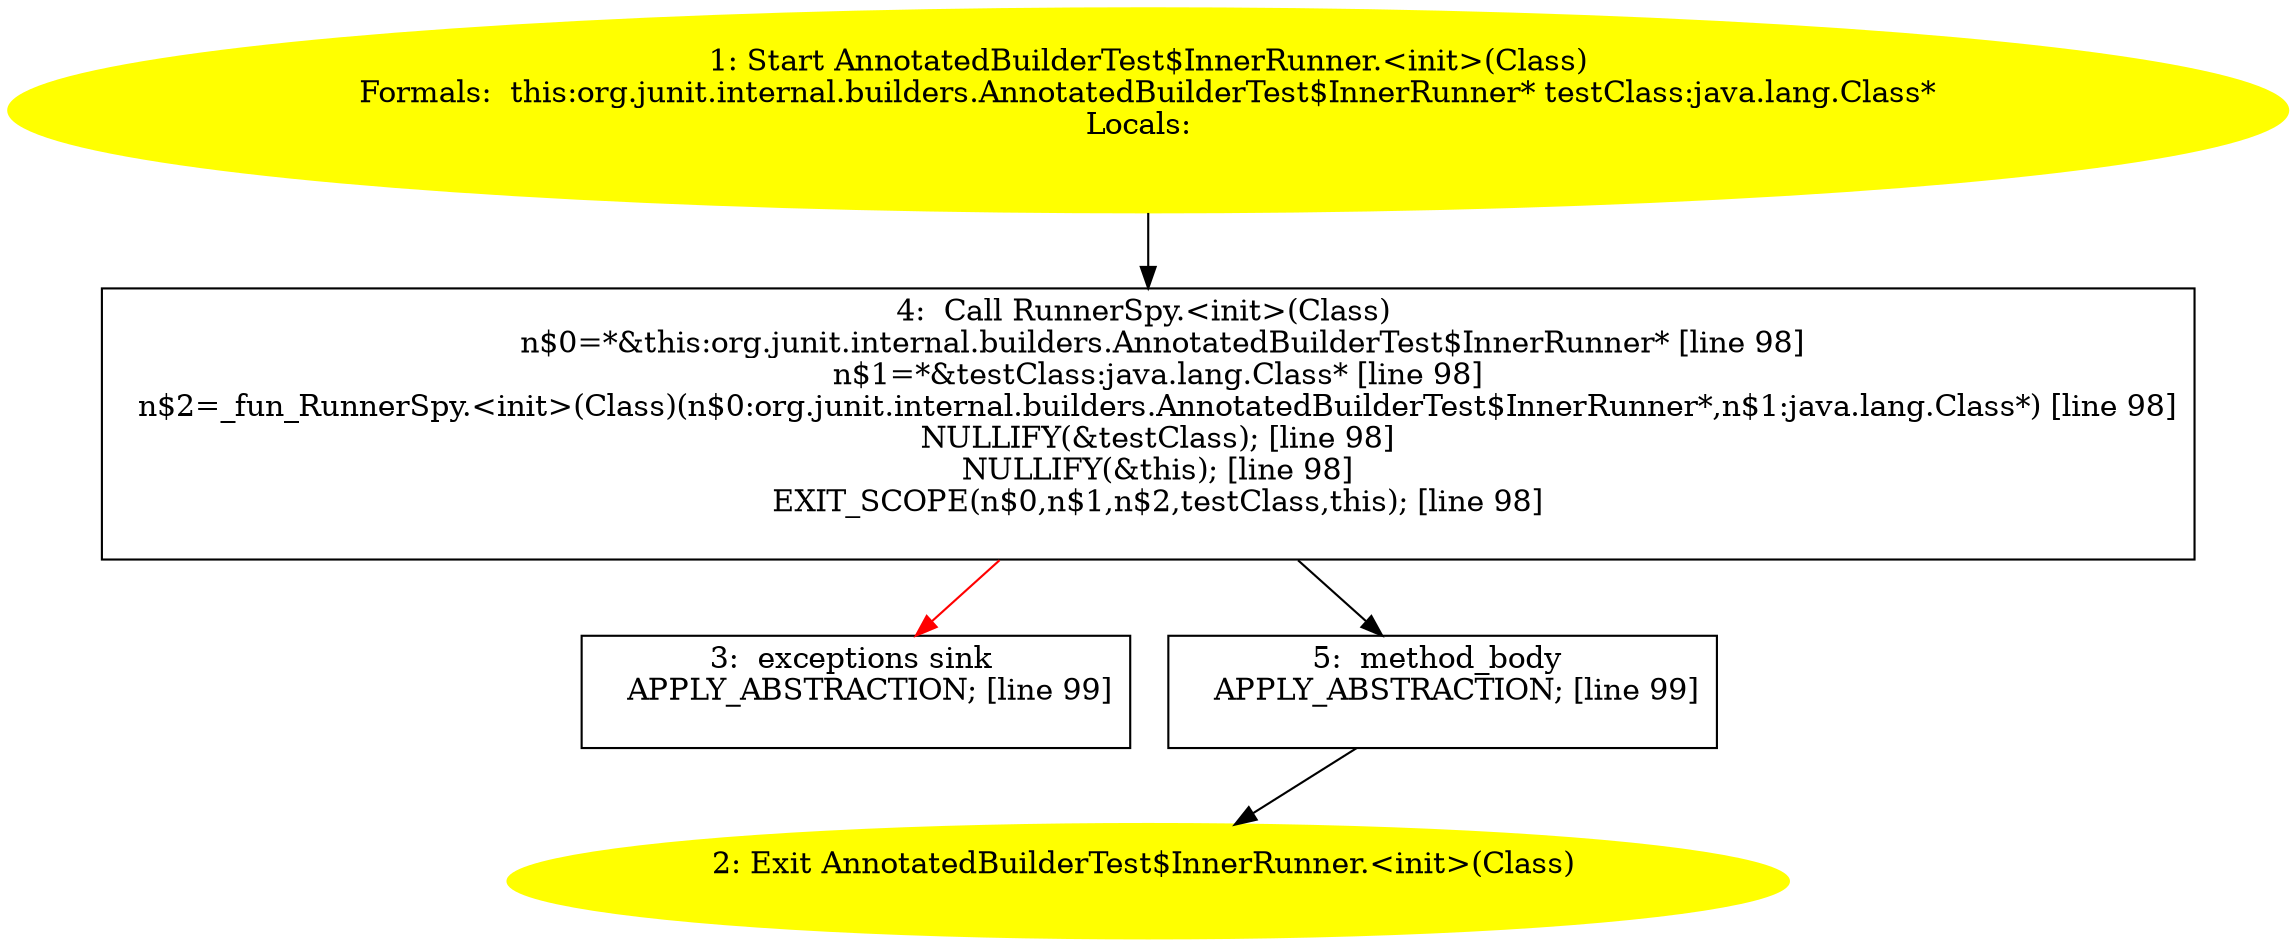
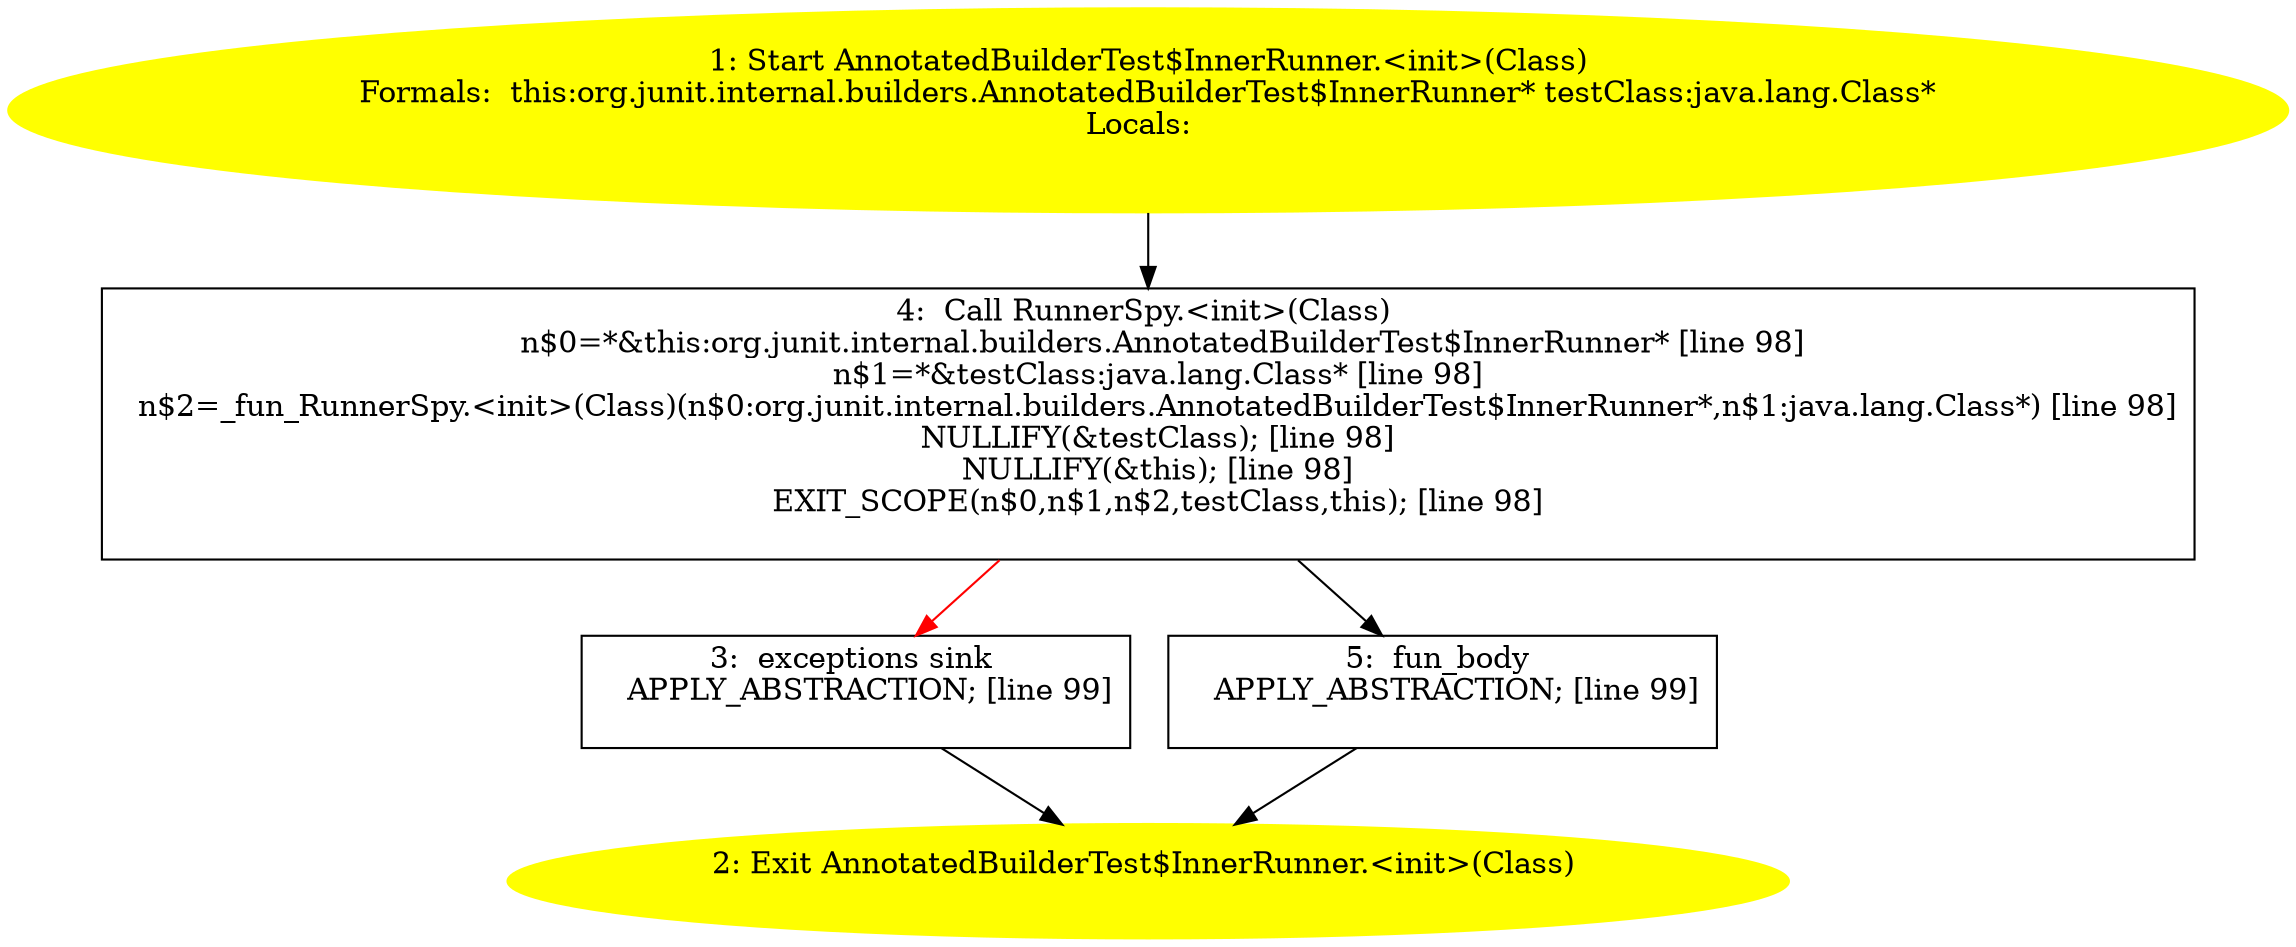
node "5:  method_body APPLY_ABSTRACTION; [line 99]": label "5:  method_body APPLY_ABSTRACTION; [line 99]" -> "5:  fun_body APPLY_ABSTRACTION; [line 99]"
edge "3:  exceptions sink APPLY_ABSTRACTION; [line 99]" -> "2: Exit AnnotatedBuilderTest$InnerRunner.<init>(Class)": added
